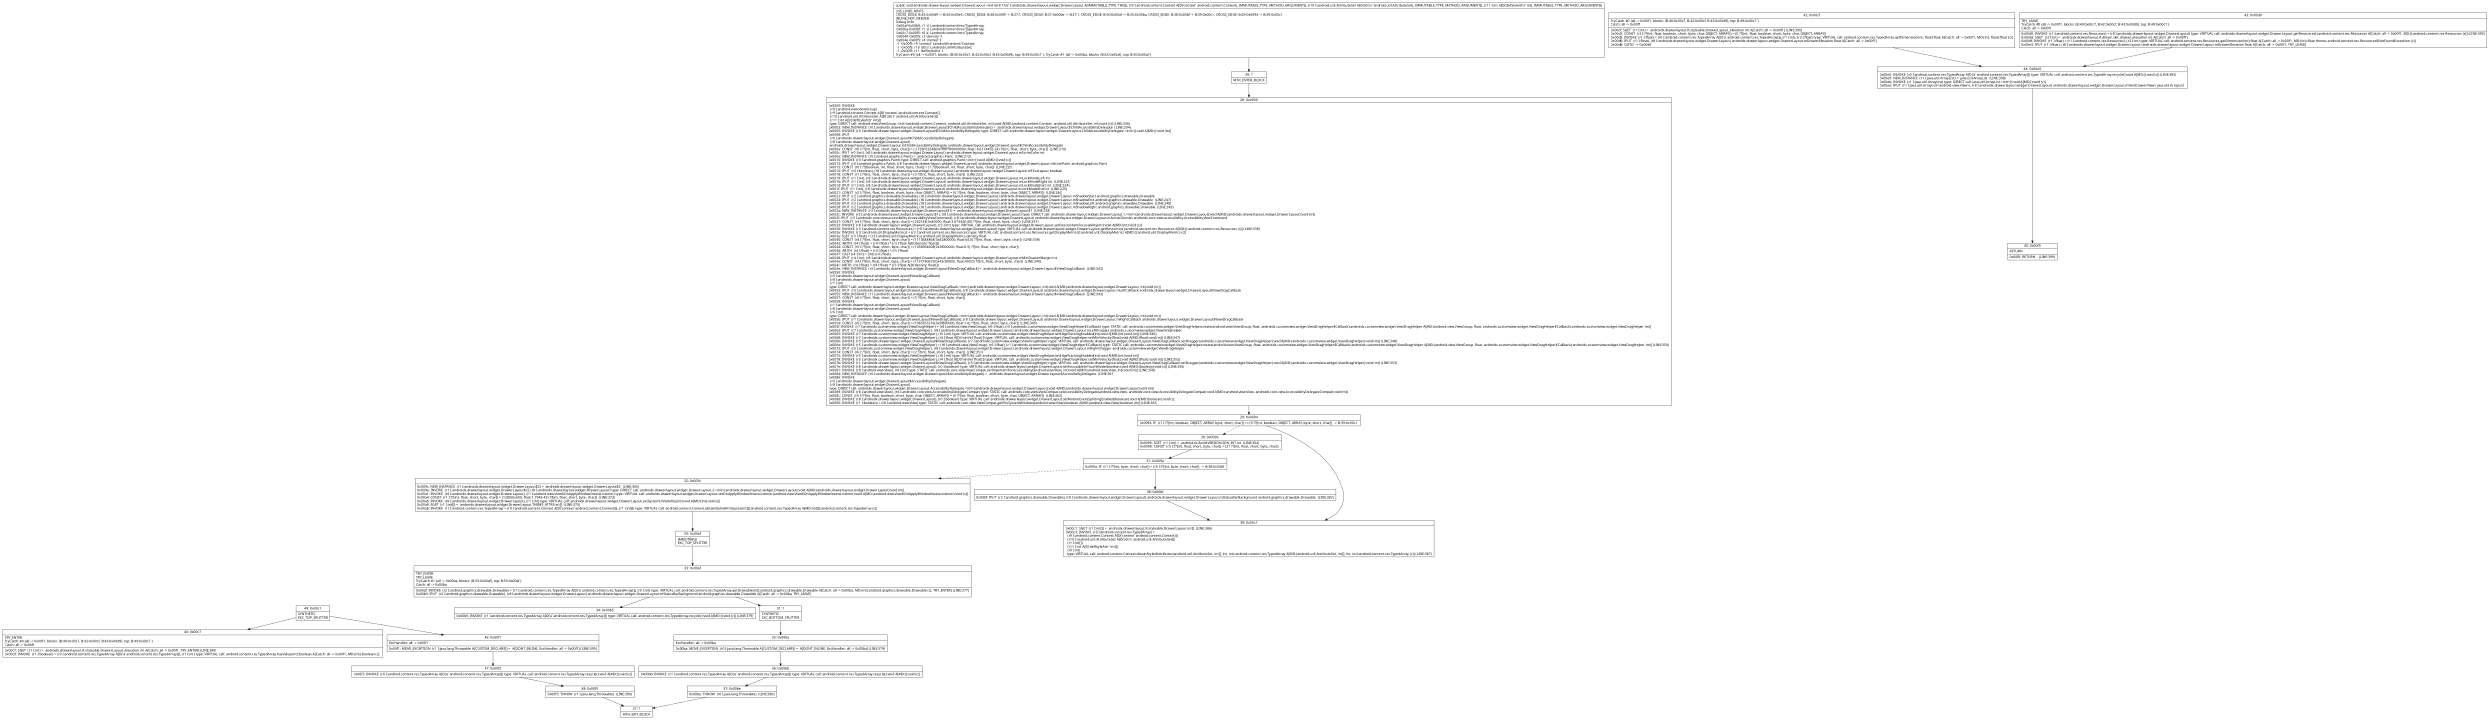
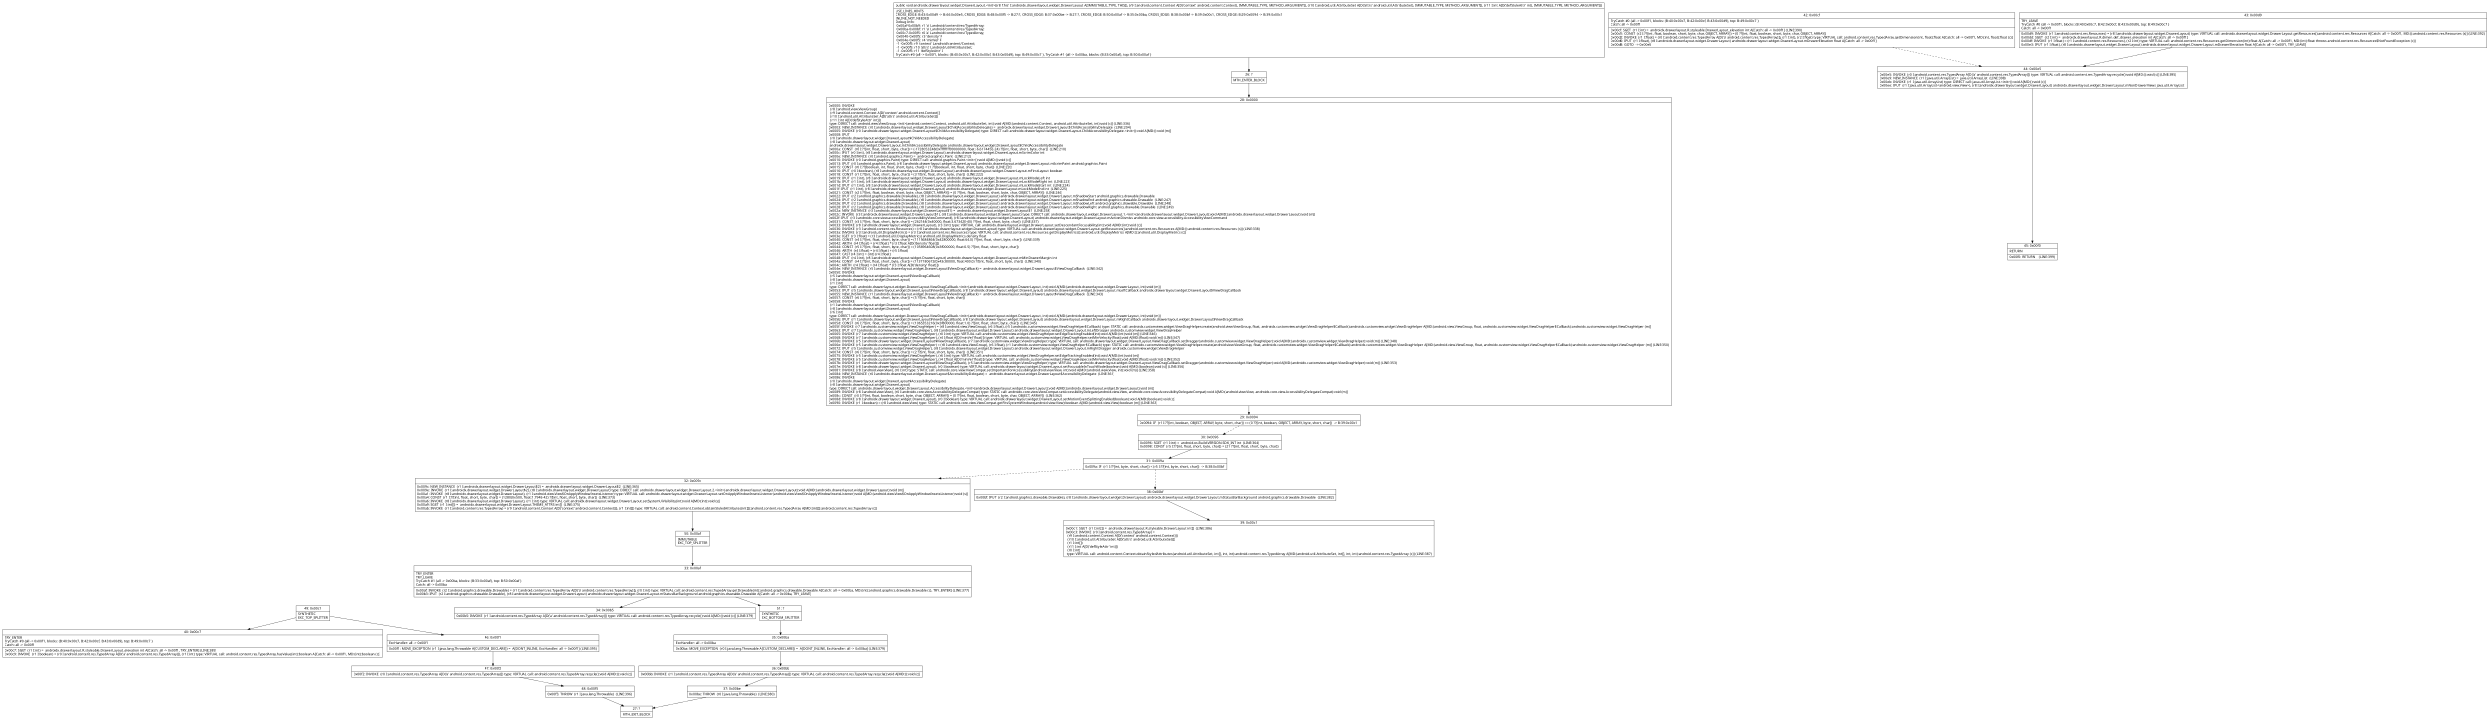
edge "42: 0x00cf" -> "44: 0x00e5": style solid -> dashed
edge "29: 0x0094" -> "39: 0x00c1": removed
edge "31: 0x009a" -> "38: 0x00bf": style solid -> dashed
